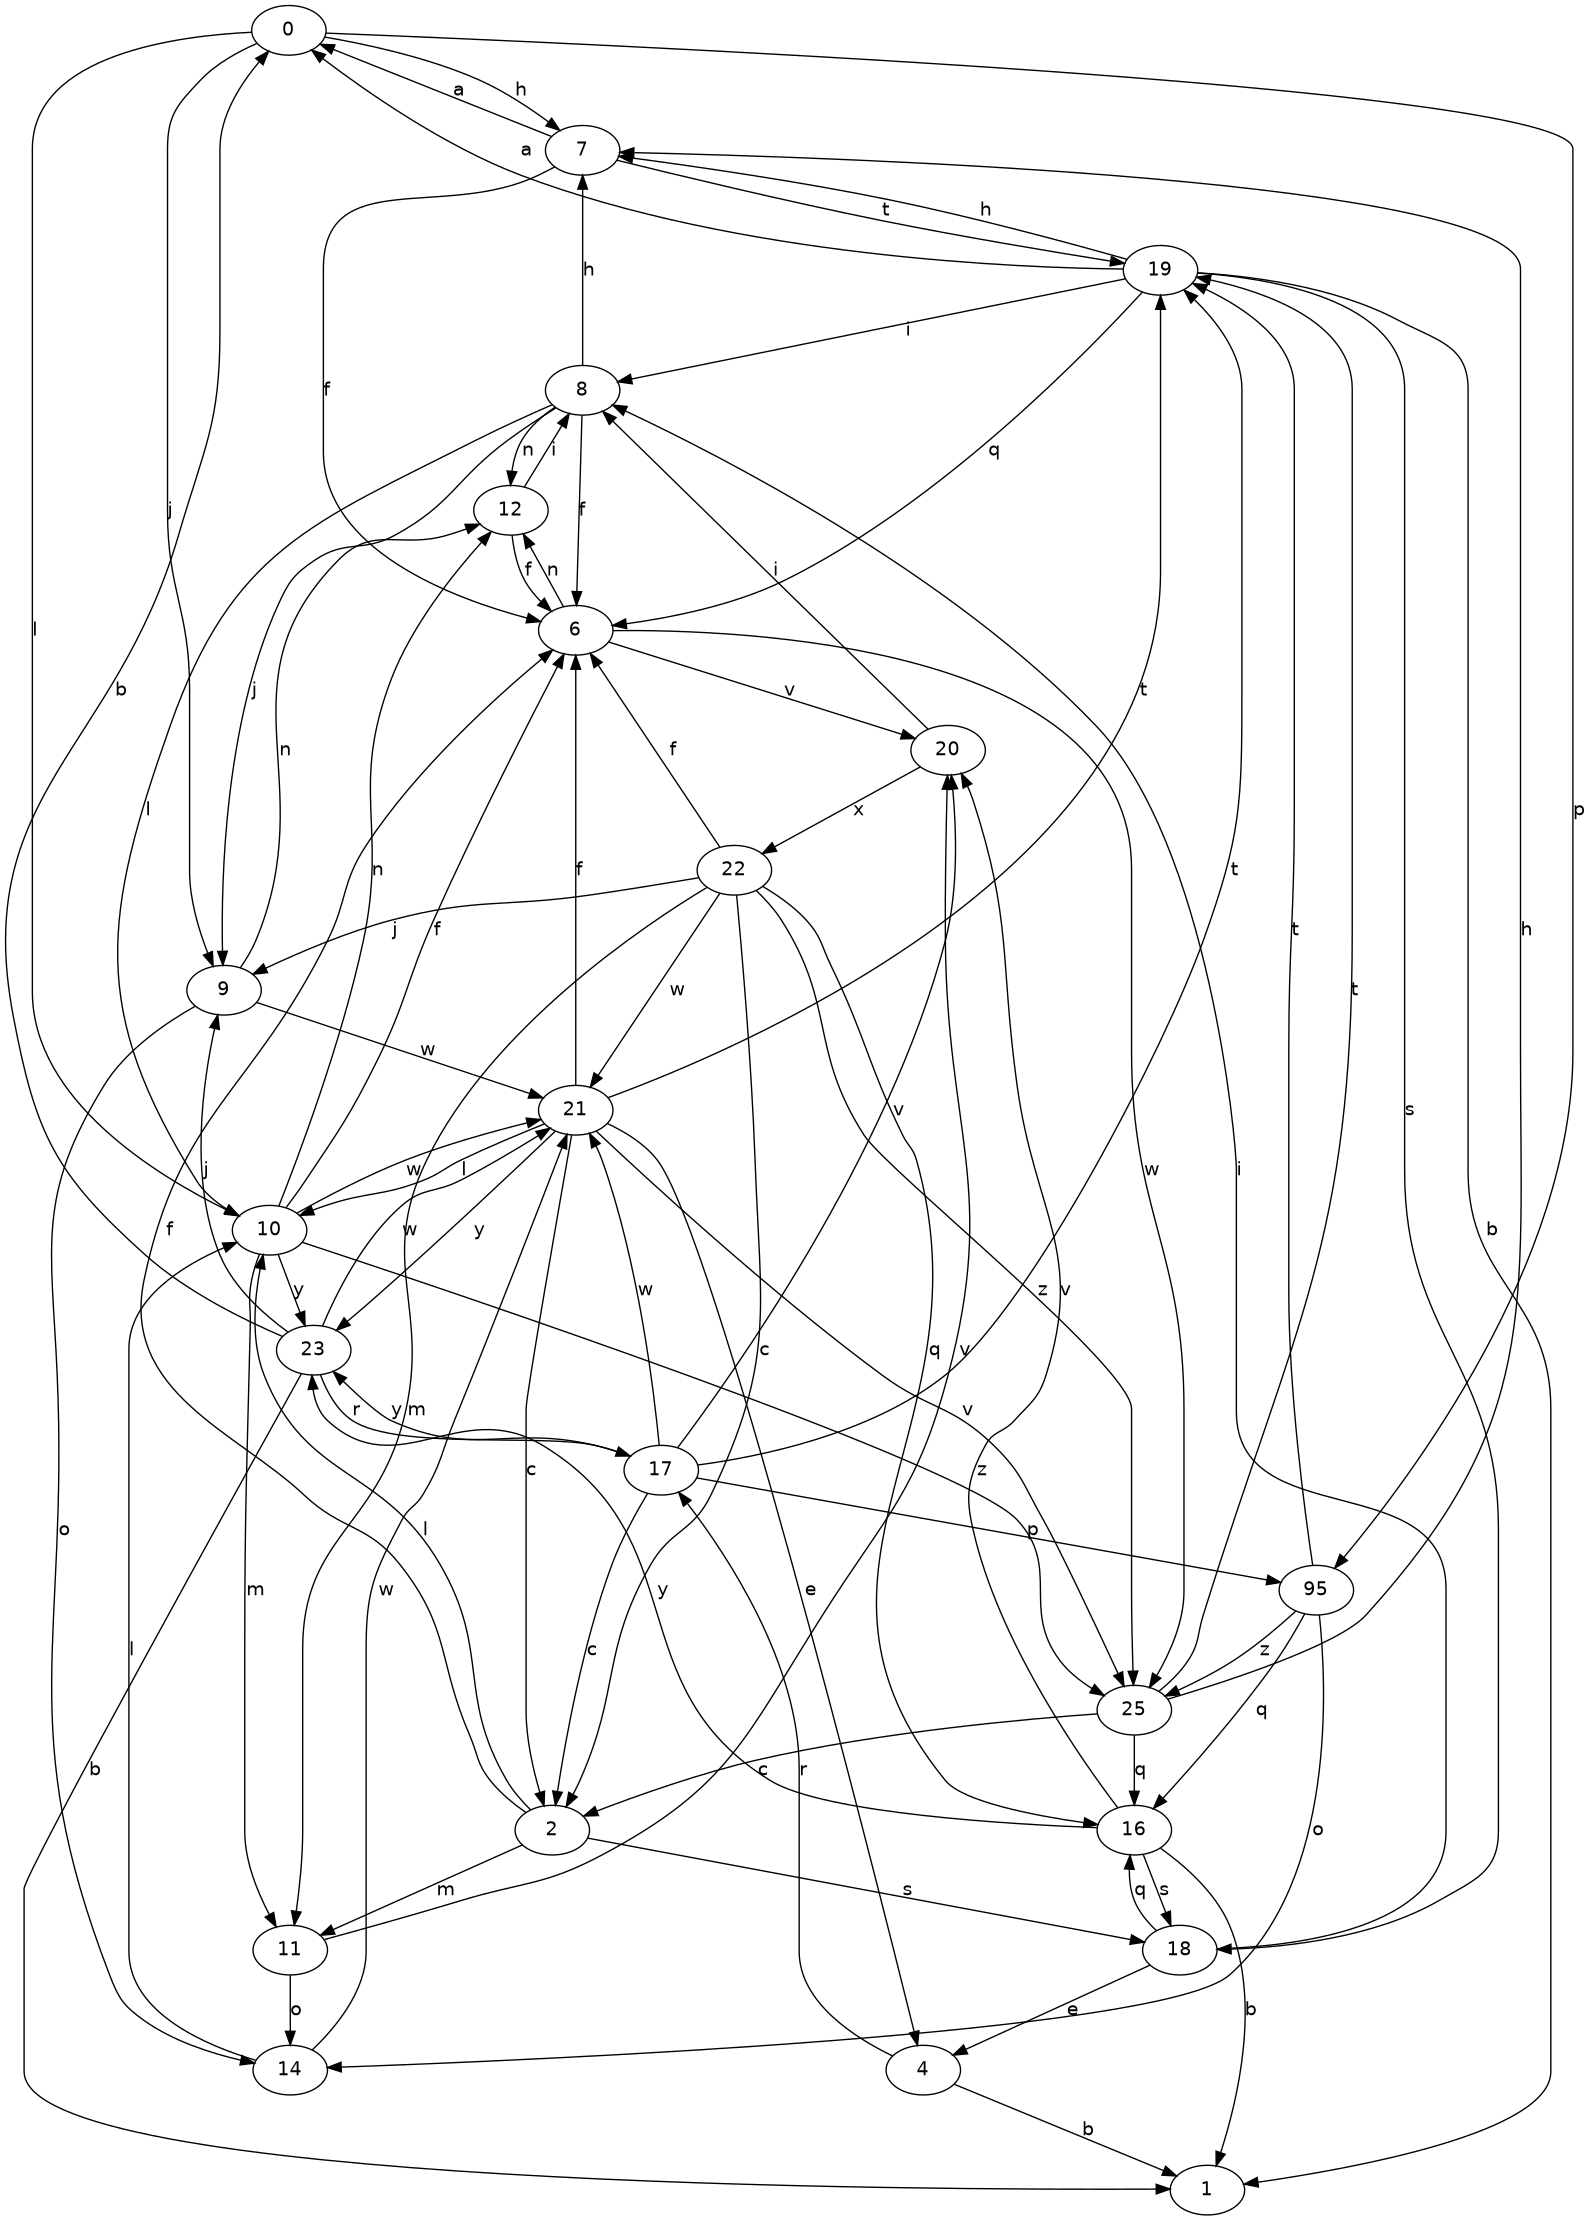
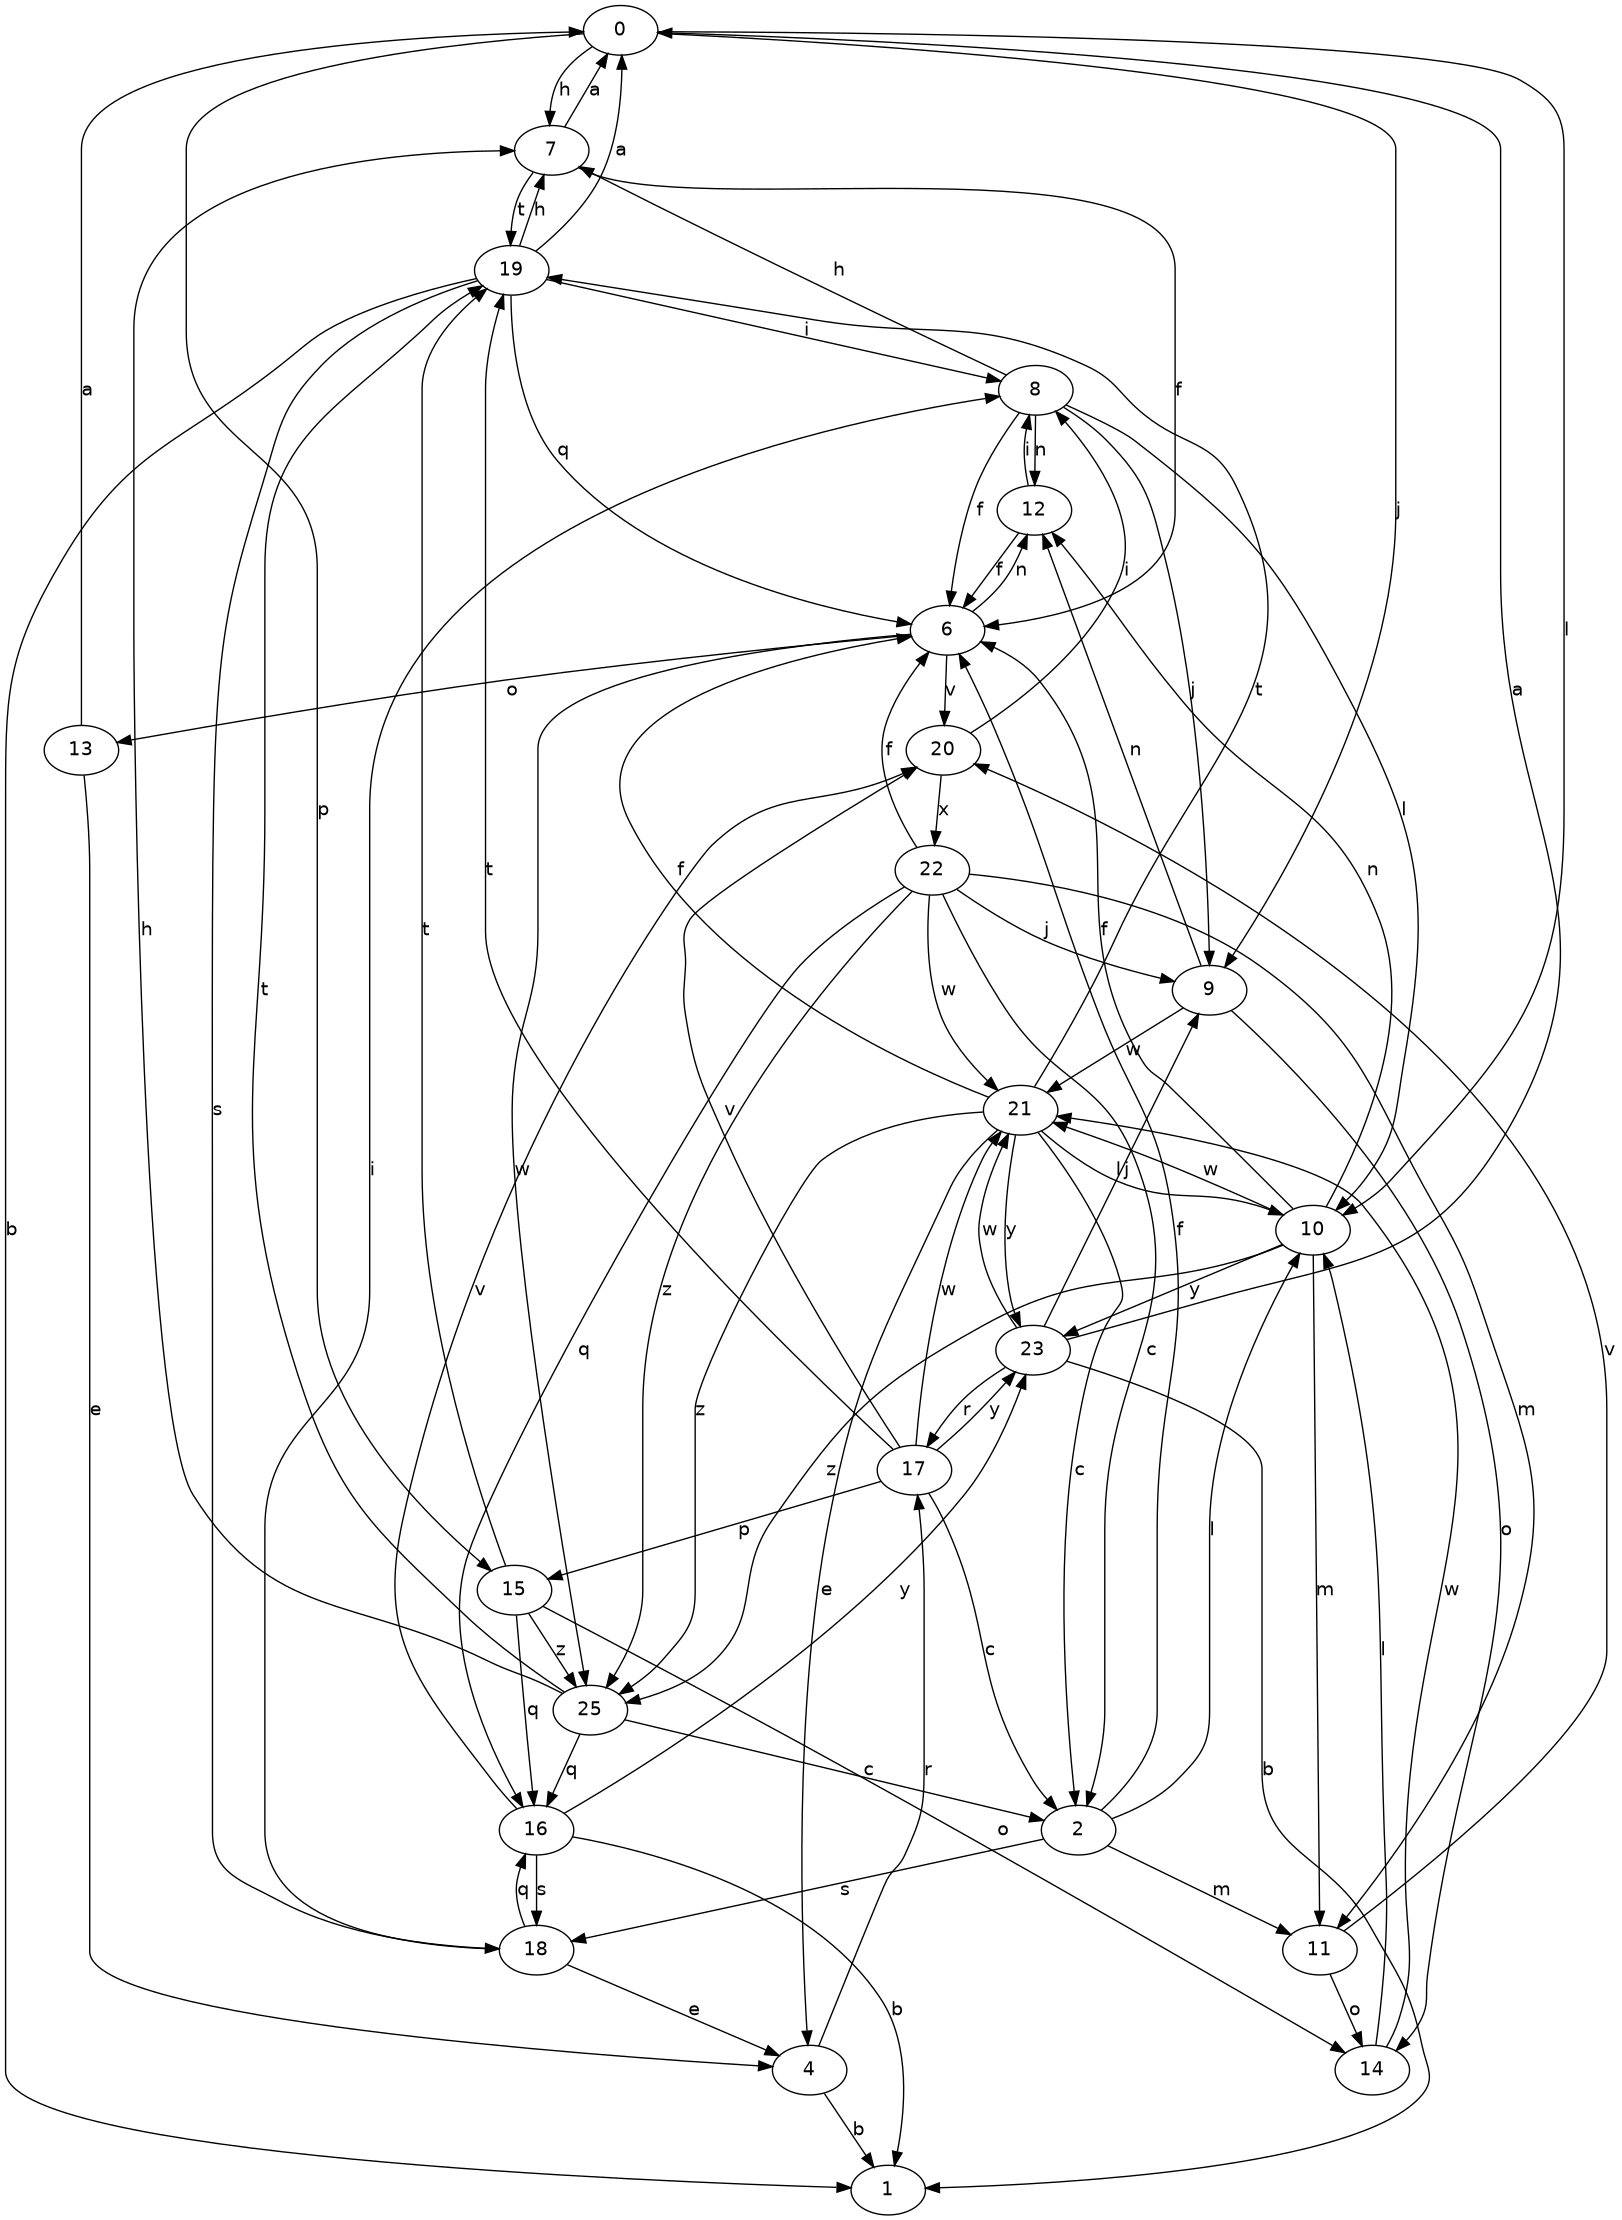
edge "23" -> "0": label "b" -> "a"
node "13": added
edge "21" -> "25": label "v" -> "z"
node "95": label "95" -> "15"
